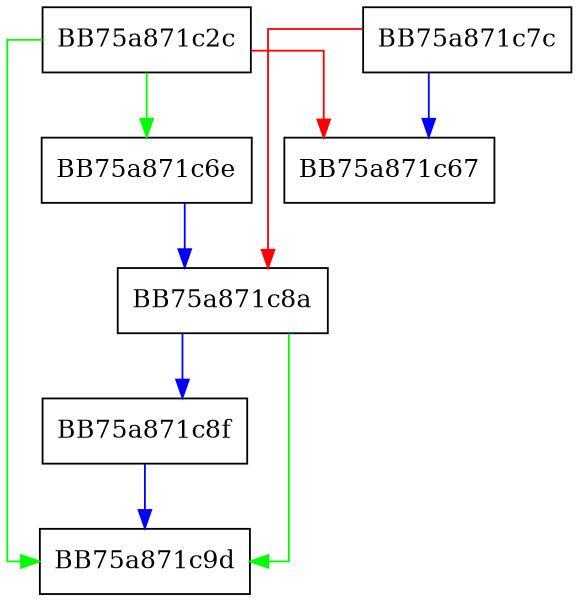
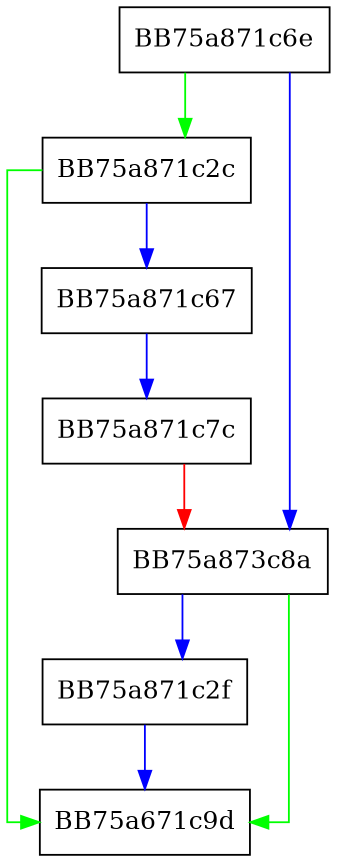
edge "BB75a871c2c" -> "BB75a871c67": color red -> blue
edge "BB75a871c2c" -> "BB75a871c6e": reversed
edge "BB75a871c7c" -> "BB75a871c67": reversed
node "BB75a871c8a": label "BB75a871c8a" -> "BB75a873c8a"
node "BB75a871c8f": label "BB75a871c8f" -> "BB75a871c2f"
node "BB75a871c9d": label "BB75a871c9d" -> "BB75a671c9d"
